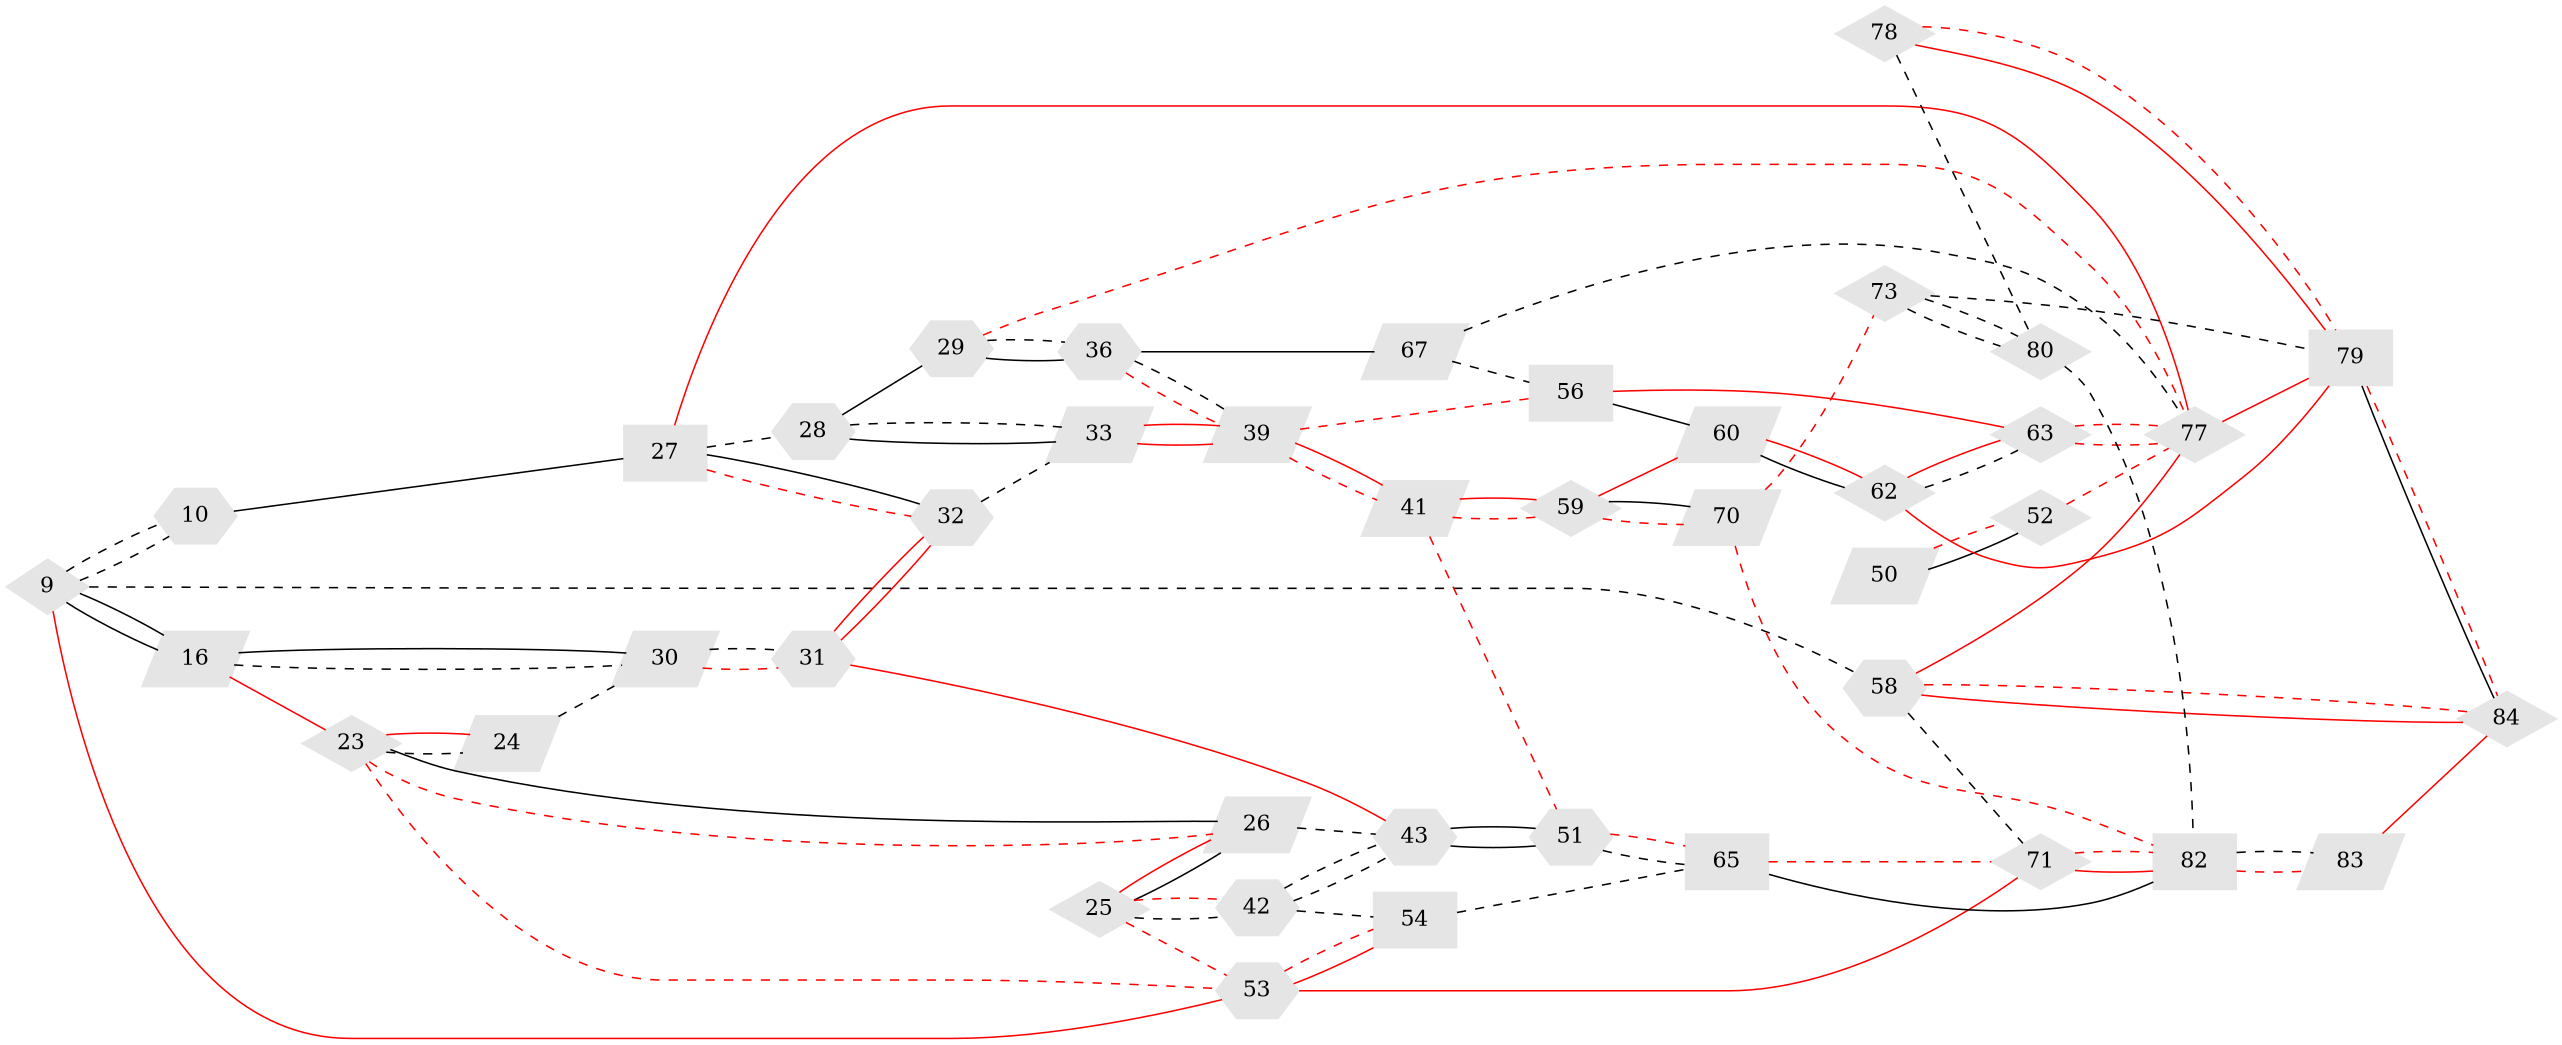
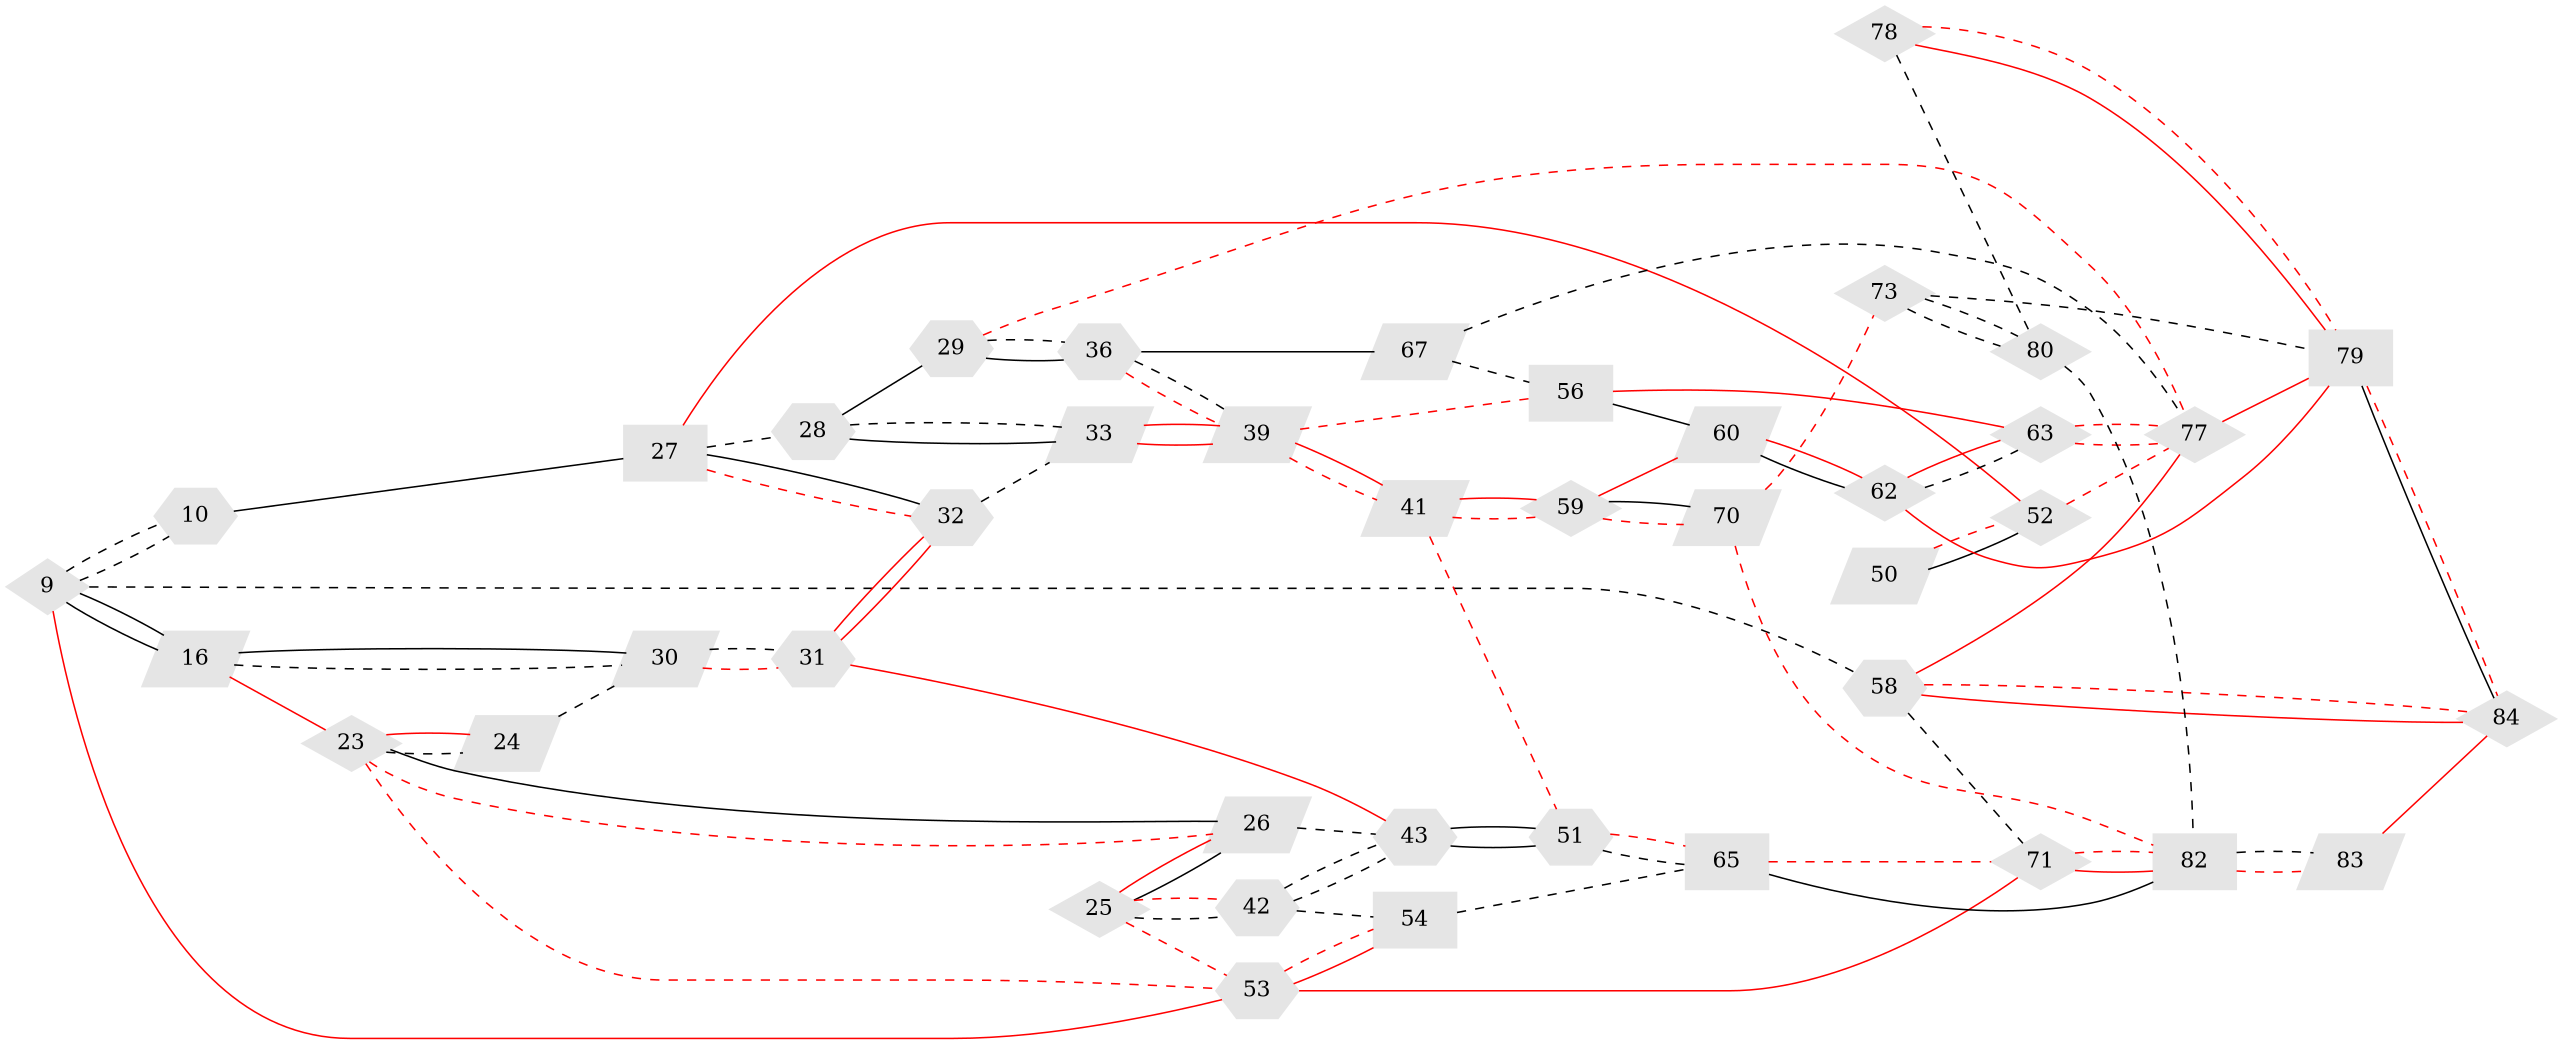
edge "77" -- "27": now "52" -- "27"
